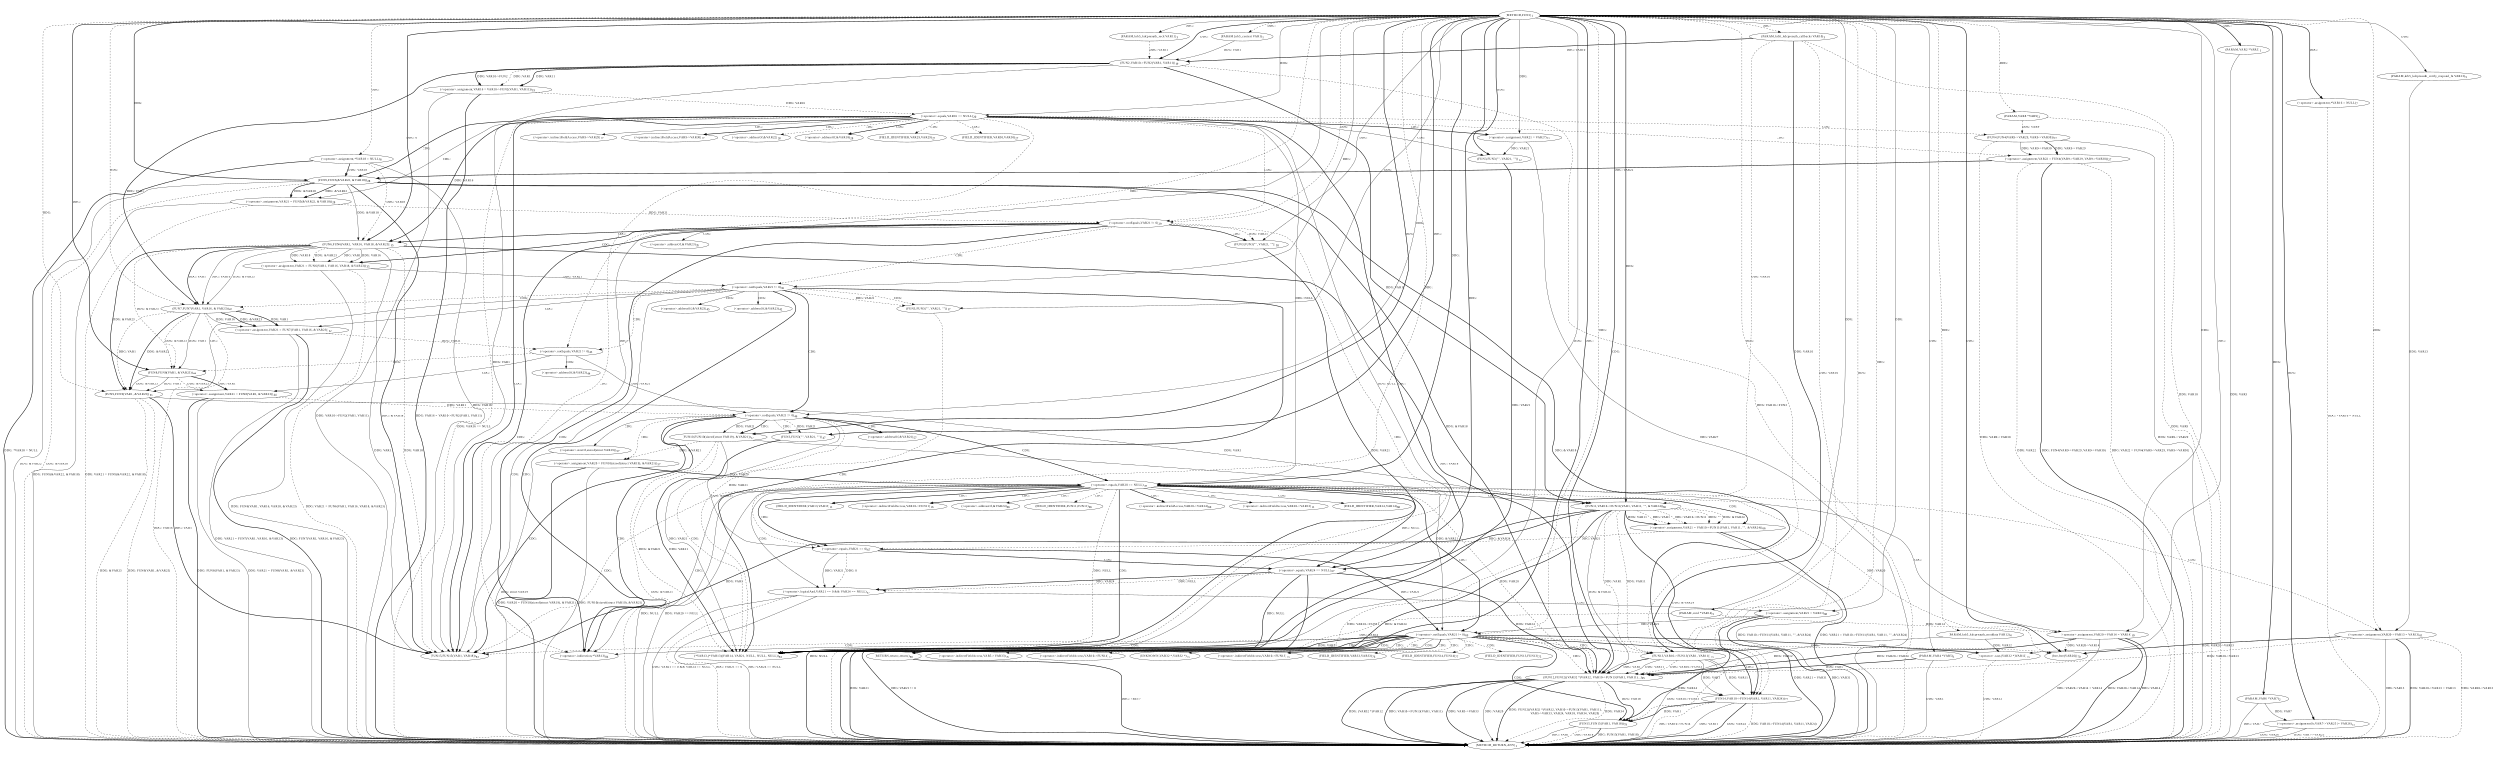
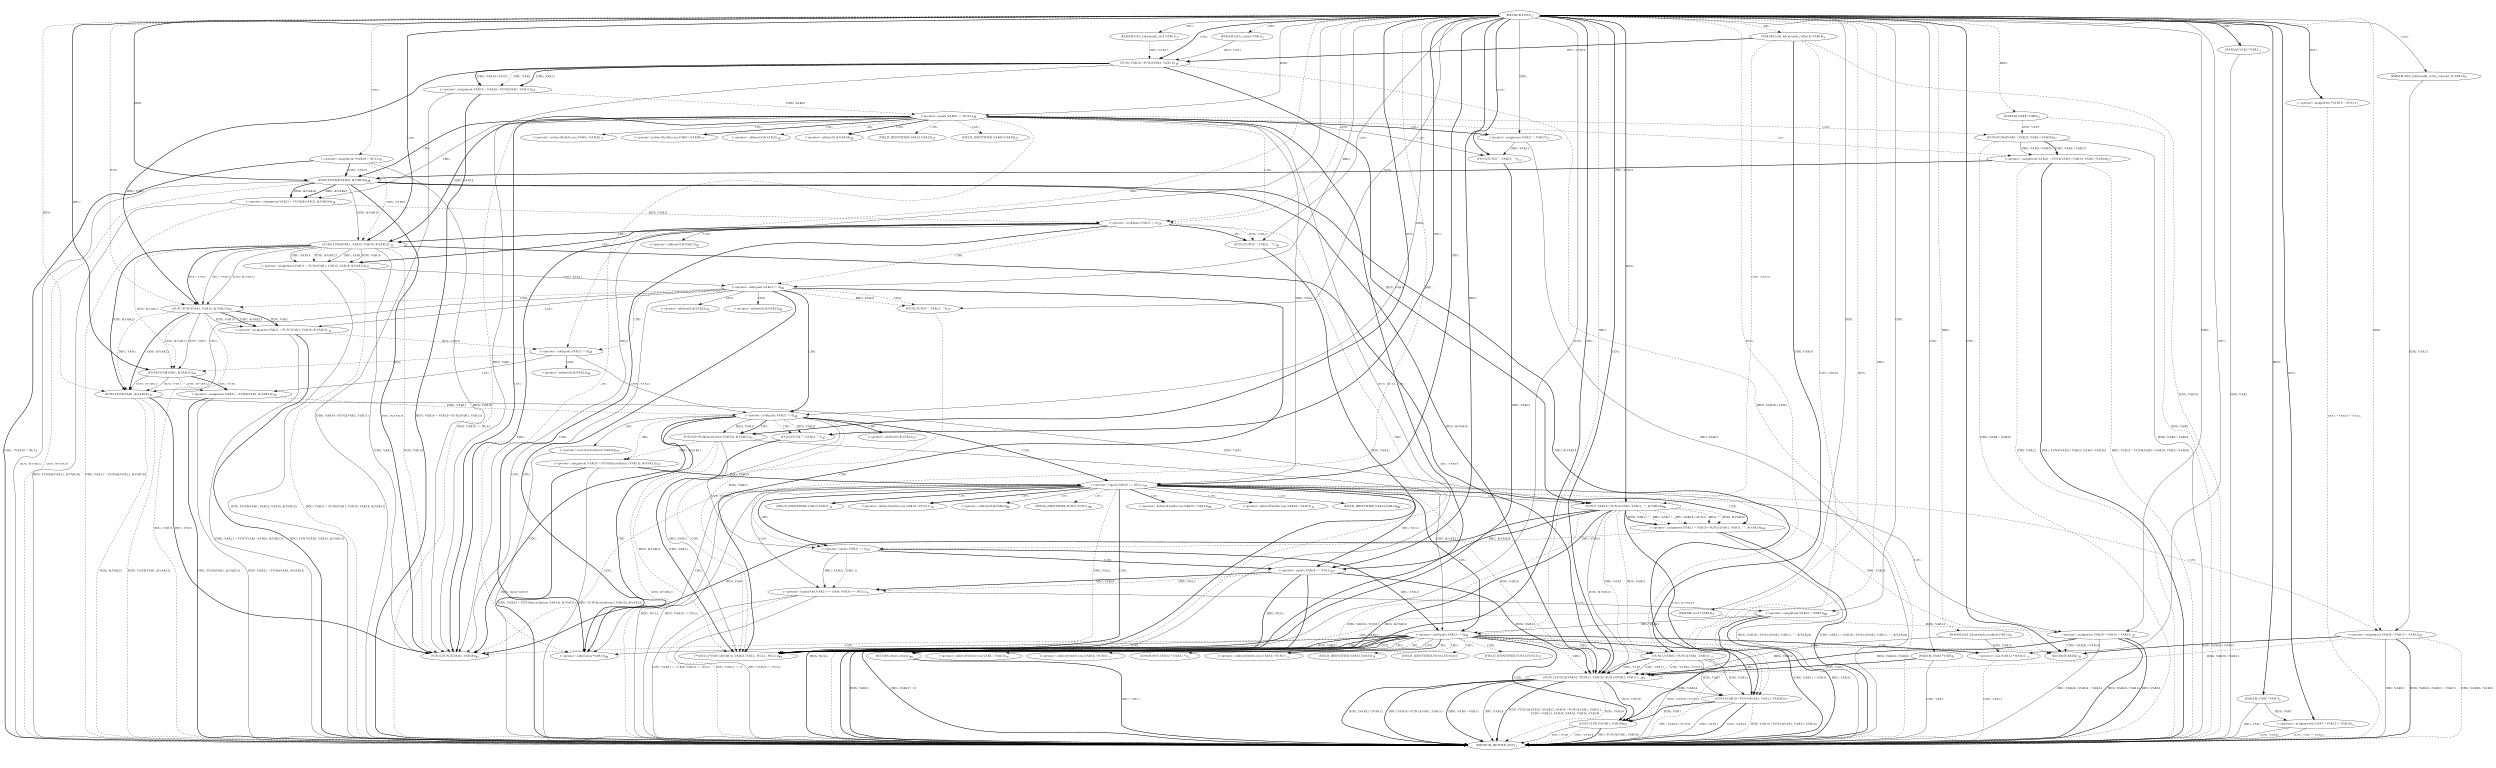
edge "(METHOD,FUN1)" -> "(FUN6,FUN6(VAR1, VAR16, VAR18, &VAR23))": label "DDG: 0" -> "DDG: "
